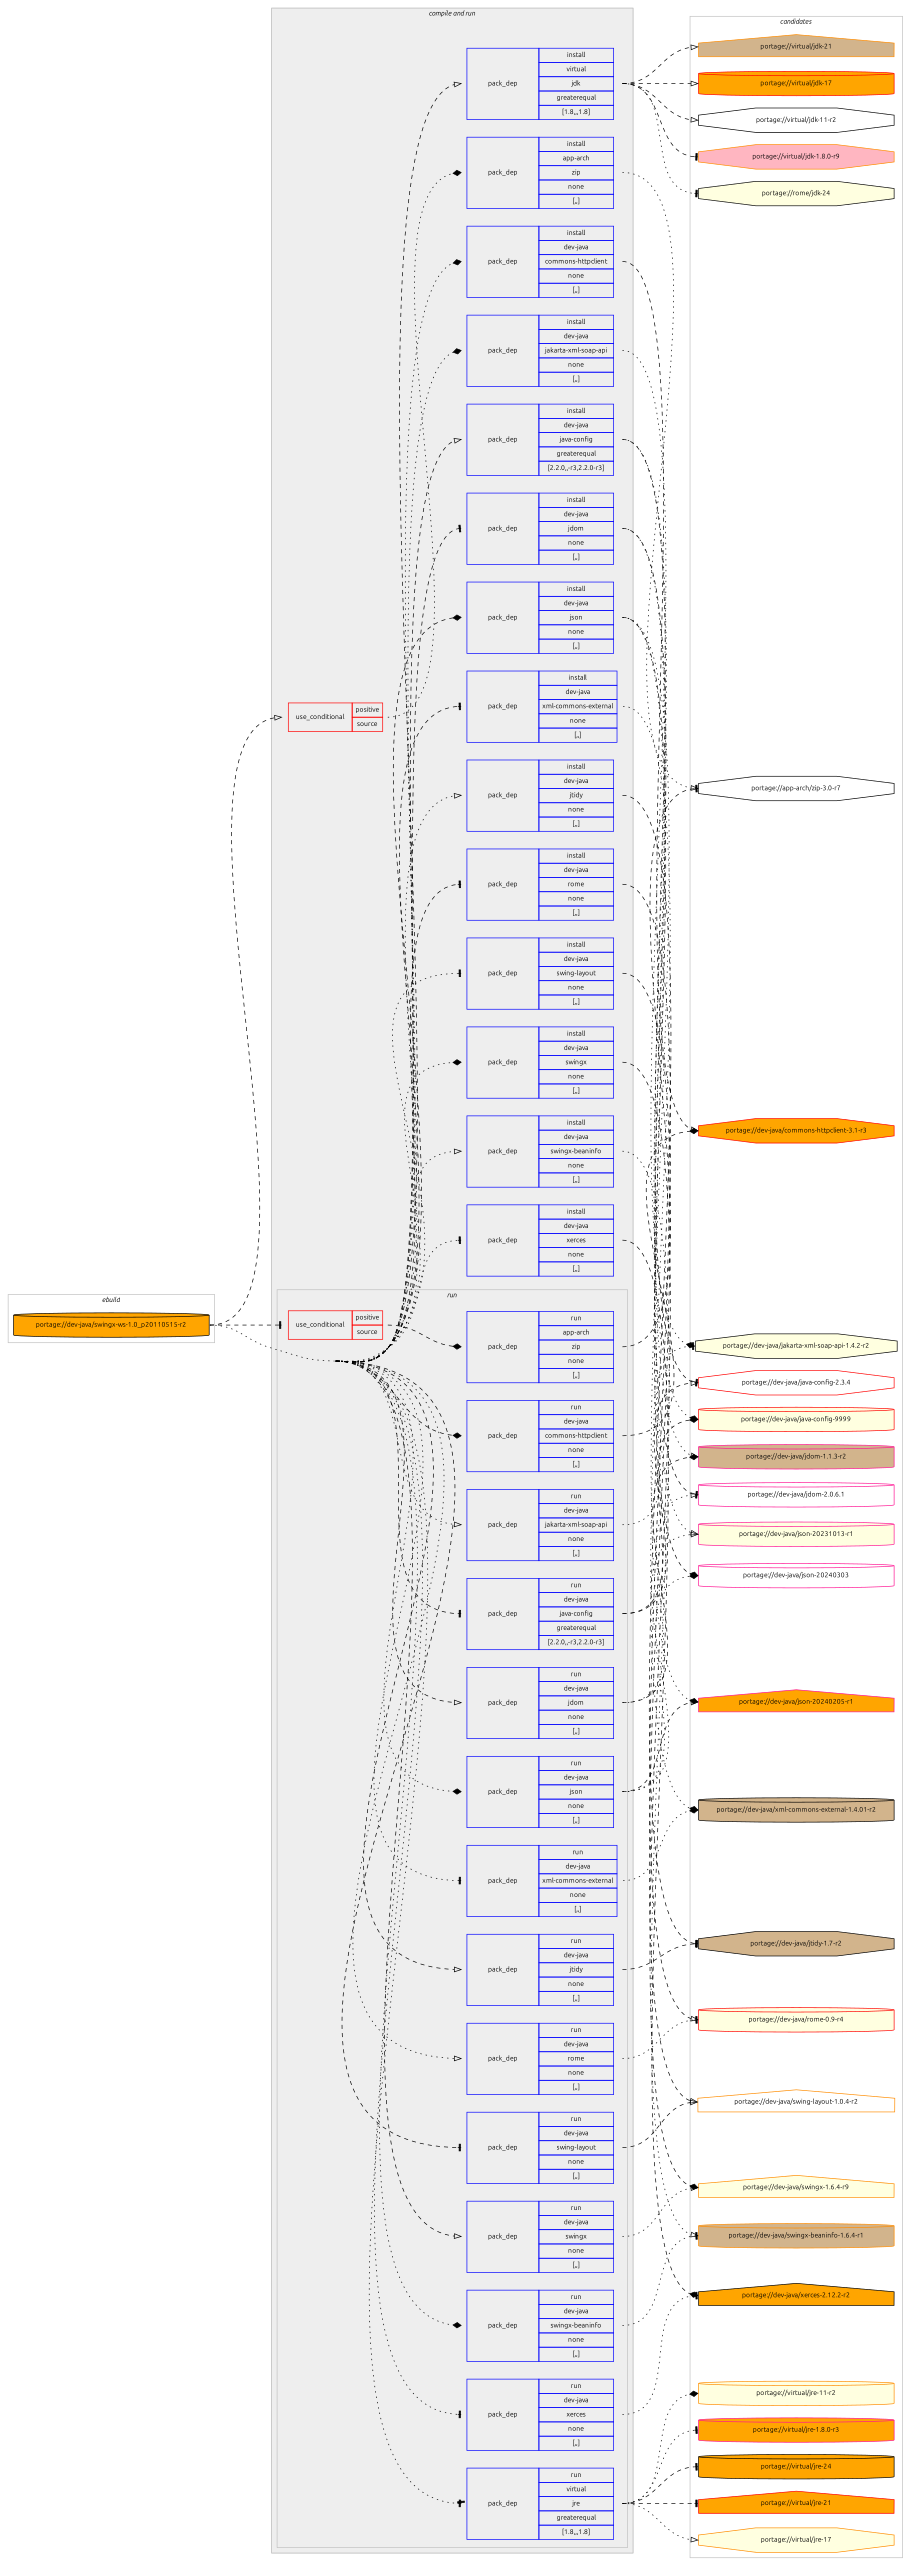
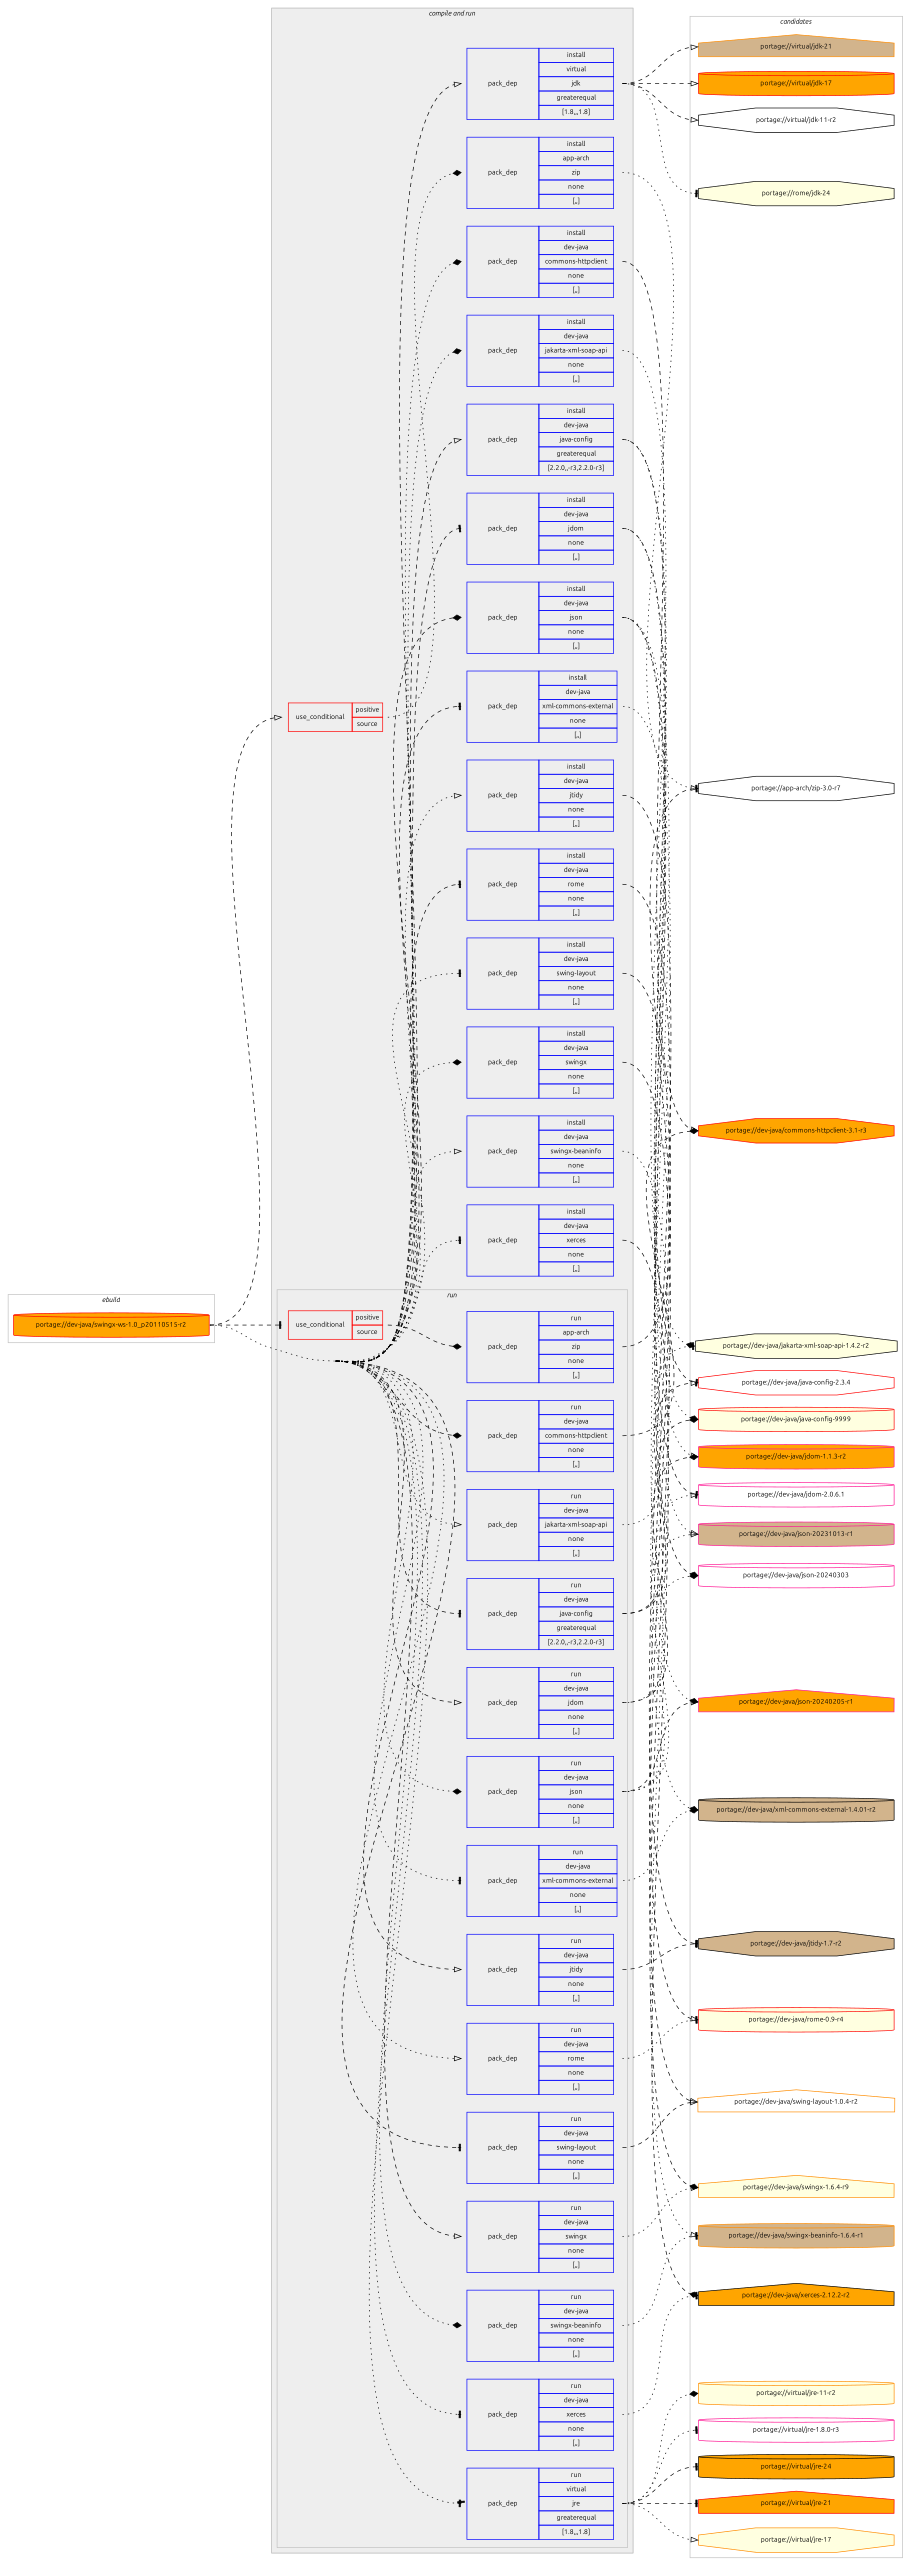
node "portage://virtual/jdk-1.8.0-r9": removed
node "portage://dev-java/swingx-ws-1.0_p20110515-r2": color black -> red
node "portage://dev-java/jdom-1.1.3-r2": fillcolor tan -> orange
node "portage://dev-java/json-20231013-r1": fillcolor lightyellow -> tan
node "portage://virtual/jre-1.8.0-r3": fillcolor orange -> white
